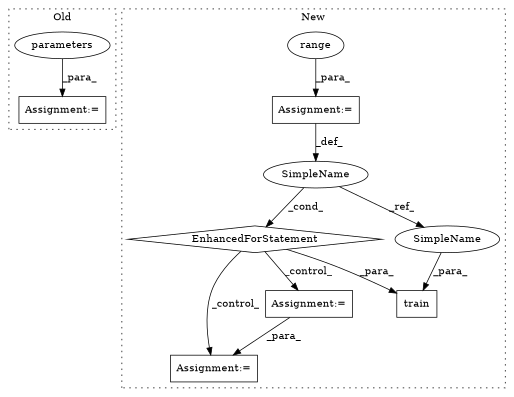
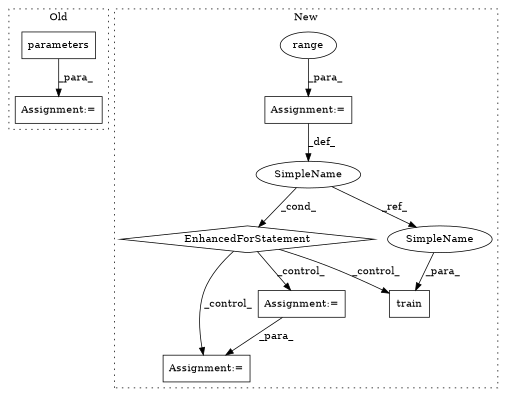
node "parameters": shape ellipse -> box
edge "EnhancedForStatement" -> "train": label "_para_" -> "_control_"
